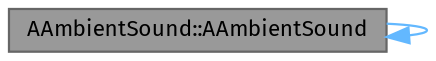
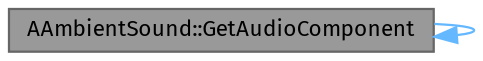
node "AAmbientSound::AAmbientSound": label "AAmbientSound::AAmbientSound" -> "AAmbientSound::GetAudioComponent"
